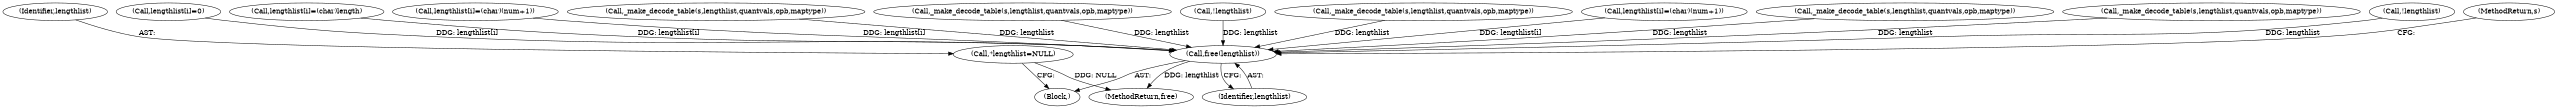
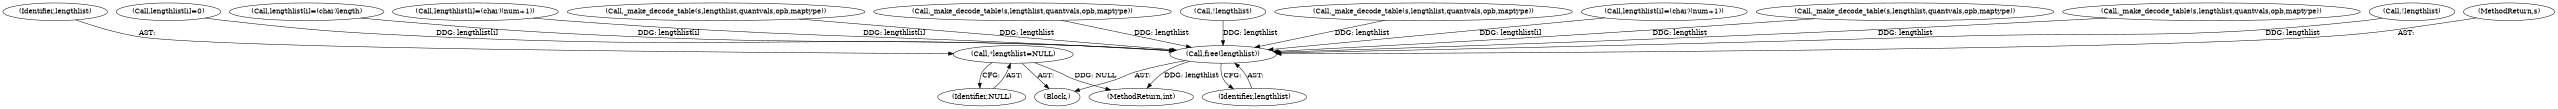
edge "(MethodReturn,s)" -> "(Call,free(lengthlist))": label "CFG: " -> "AST: "
edge "(Call,*lengthlist=NULL)" -> "(Block,)": label "CFG: " -> "AST: "
node "(Identifier,NULL)": added
node "(MethodReturn,free)": label "(MethodReturn,free)" -> "(MethodReturn,int)"
